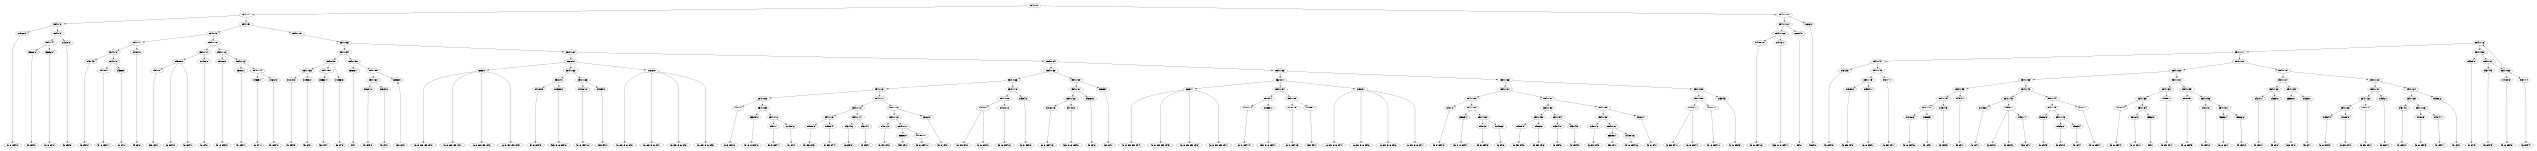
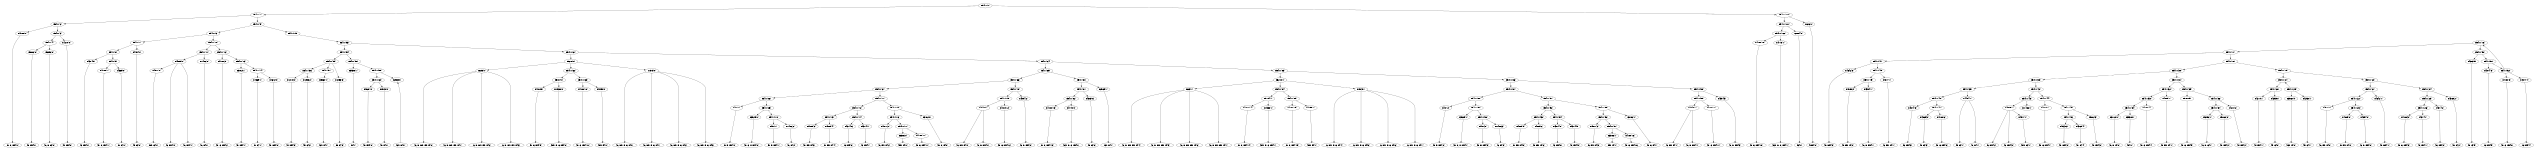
edge "L5411(27)" -> "L5411(29)": reversed
edge "L-1486(1)" -> "[C  D](1)": now "L4484(1)" -> "[C  D](1)"
